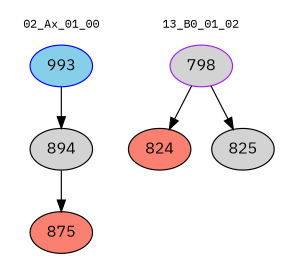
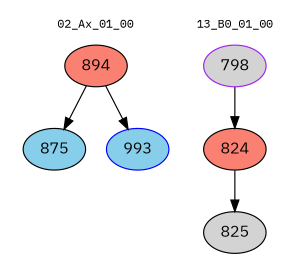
cluster "13_B0_01_02": label "13_B0_01_02" -> "13_B0_01_00"
edge "993" -> "894": reversed
edge "798" -> "825": now "824" -> "825"
node "894": fillcolor lightgrey -> salmon
node "875": fillcolor salmon -> skyblue
